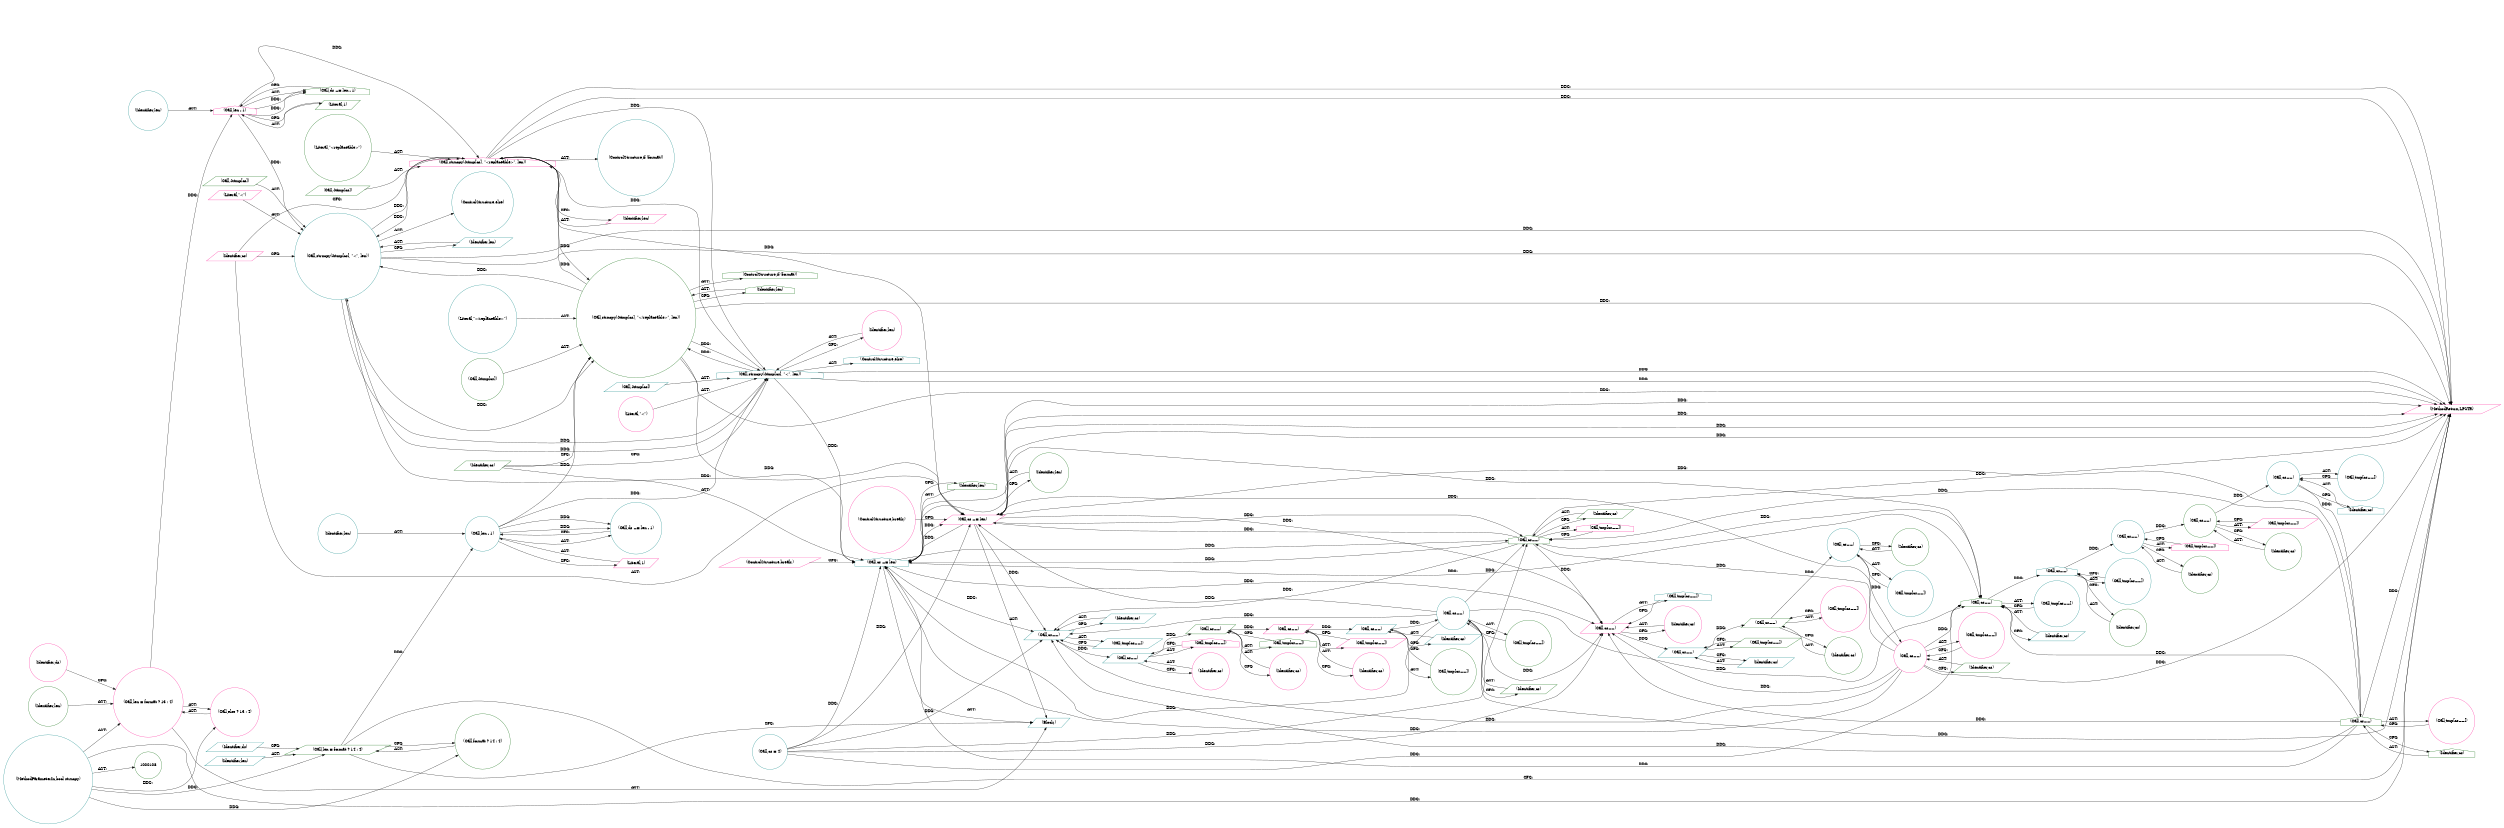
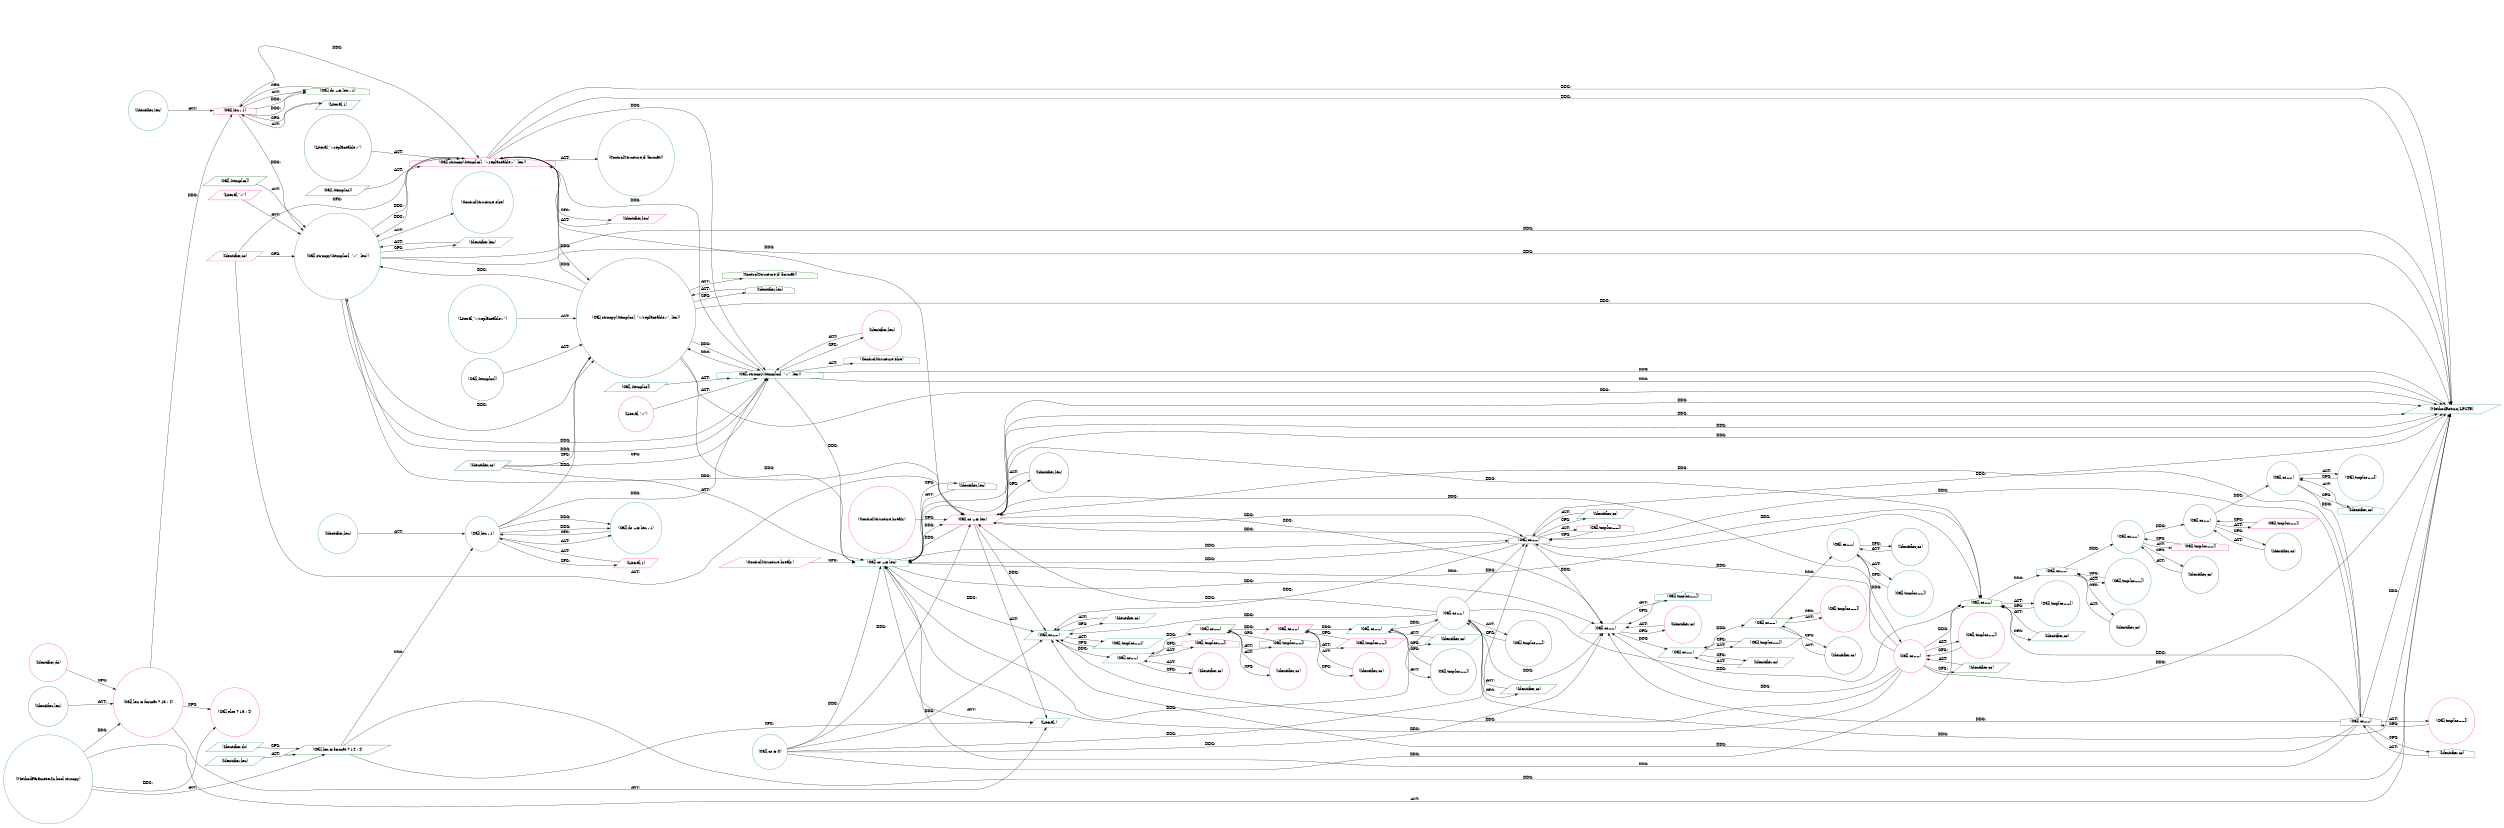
node "(MethodReturn,LPSTR)": color deeppink -> teal
edge "(Call,len = format ? 13 : 4)" -> "(Call,else ? 13 : 4)": label "AST: " -> "CFG: "
edge "(Call,else ? 13 : 4)" -> "(Call,len = format ? 13 : 4)": removed, label "AST:"
node "(Block,)": label "(Block,)" -> "(Literal,)"
edge "(MethodParameterIn,bool strncpy)" -> "(Call,len = format ? 13 : 4)": label "AST: " -> "DDG: "
node "(Call,format ? 14 : 4)": removed
node "(Call,cs = 4)": label "(Call,cs = 4)" -> "(Call,cs = 0)"
node "1000108": removed
edge "(Call,len = format ? 14 : 4)" -> "(MethodReturn,LPSTR)": label "CFG: " -> "DDG: "
edge "(MethodParameterIn,bool strncpy)" -> "(Call,len = format ? 14 : 4)": label "DDG: " -> "AST: "
edge "(MethodParameterIn,bool strncpy)" -> "(MethodReturn,LPSTR)": label "DDG: " -> "AST: "
